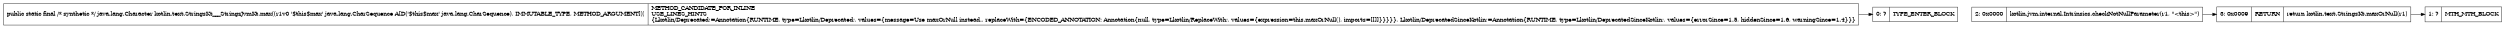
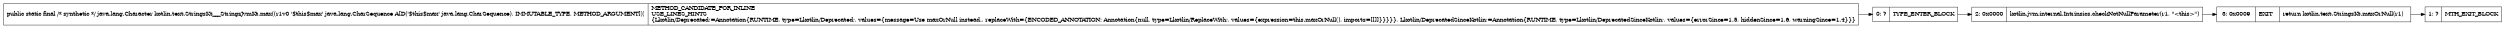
edge "0: ?" -> "2: 0x0000": added
node "3: 0x0009": text "RETURN" -> "EXIT"
node "1: ?": text "MTH_MTH_BLOCK" -> "MTH_EXIT_BLOCK"
